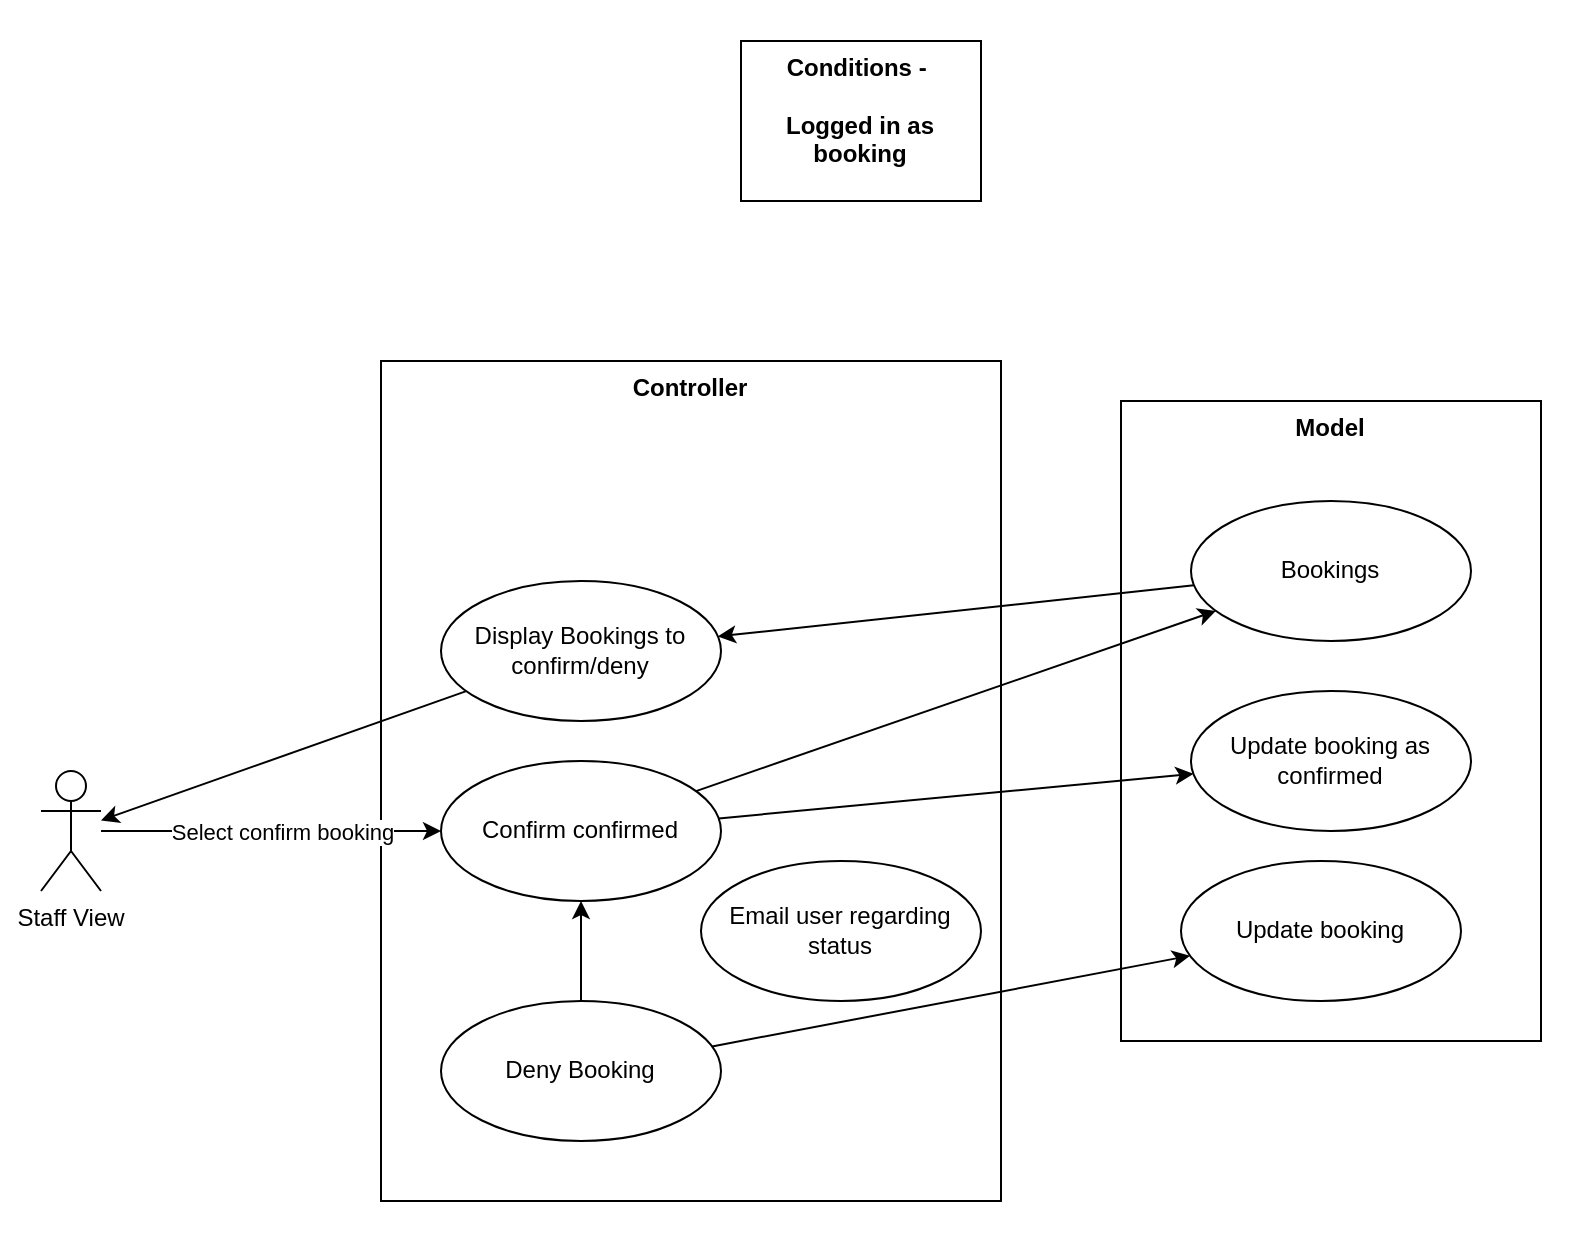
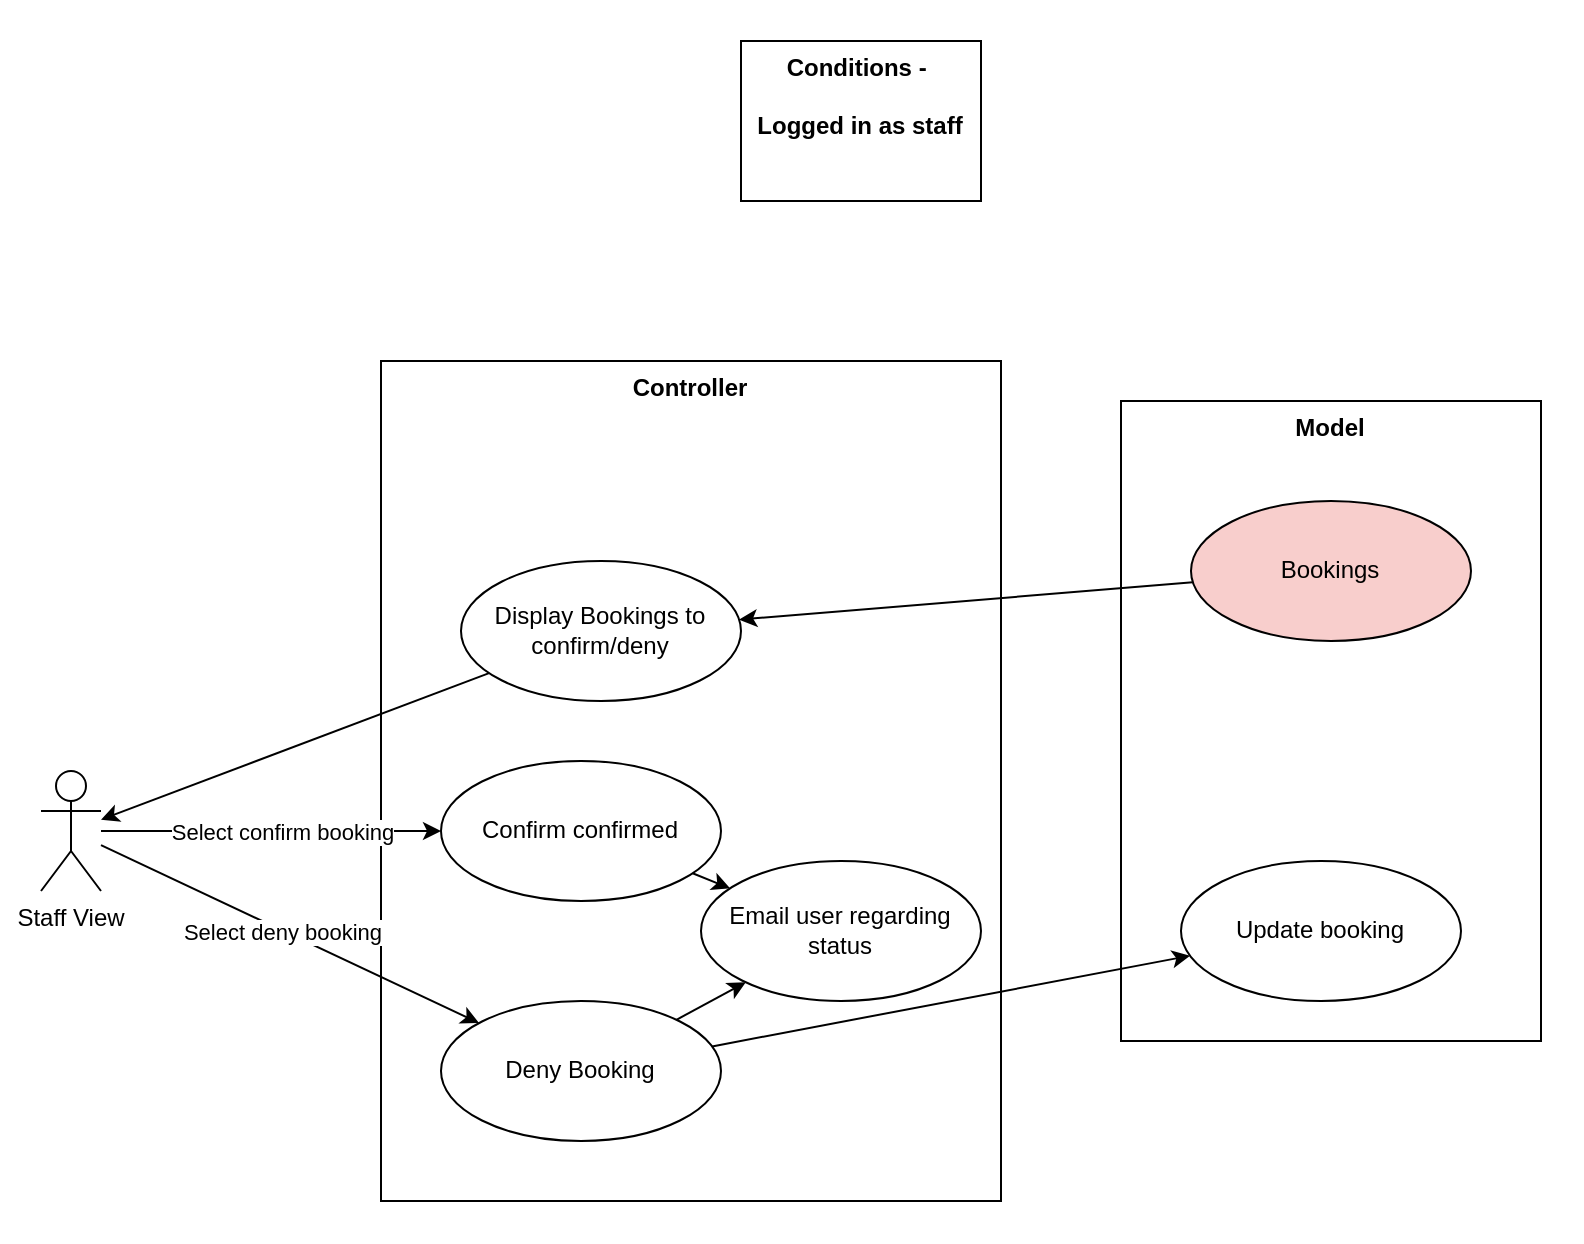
node "Conditions - Logged in as booking": label "Conditions - Logged in as booking" -> "Conditions - Logged in as staff"
node "Bookings": fillcolor #ffffff -> #f8cecc
node "Display Bookings to confirm/deny": moved (581, 651) -> (601, 631)
edge "Confirm confirmed" -> "Bookings": now "Confirm confirmed" -> "Email user regarding status"
node "Update booking as confirmed": removed
edge "Confirm confirmed" -> "Update booking as confirmed": removed
edge "Deny Booking" -> "Confirm confirmed": now "Deny Booking" -> "Email user regarding status"
edge "Staff View" -> "Deny Booking": added, label "Select deny booking"
